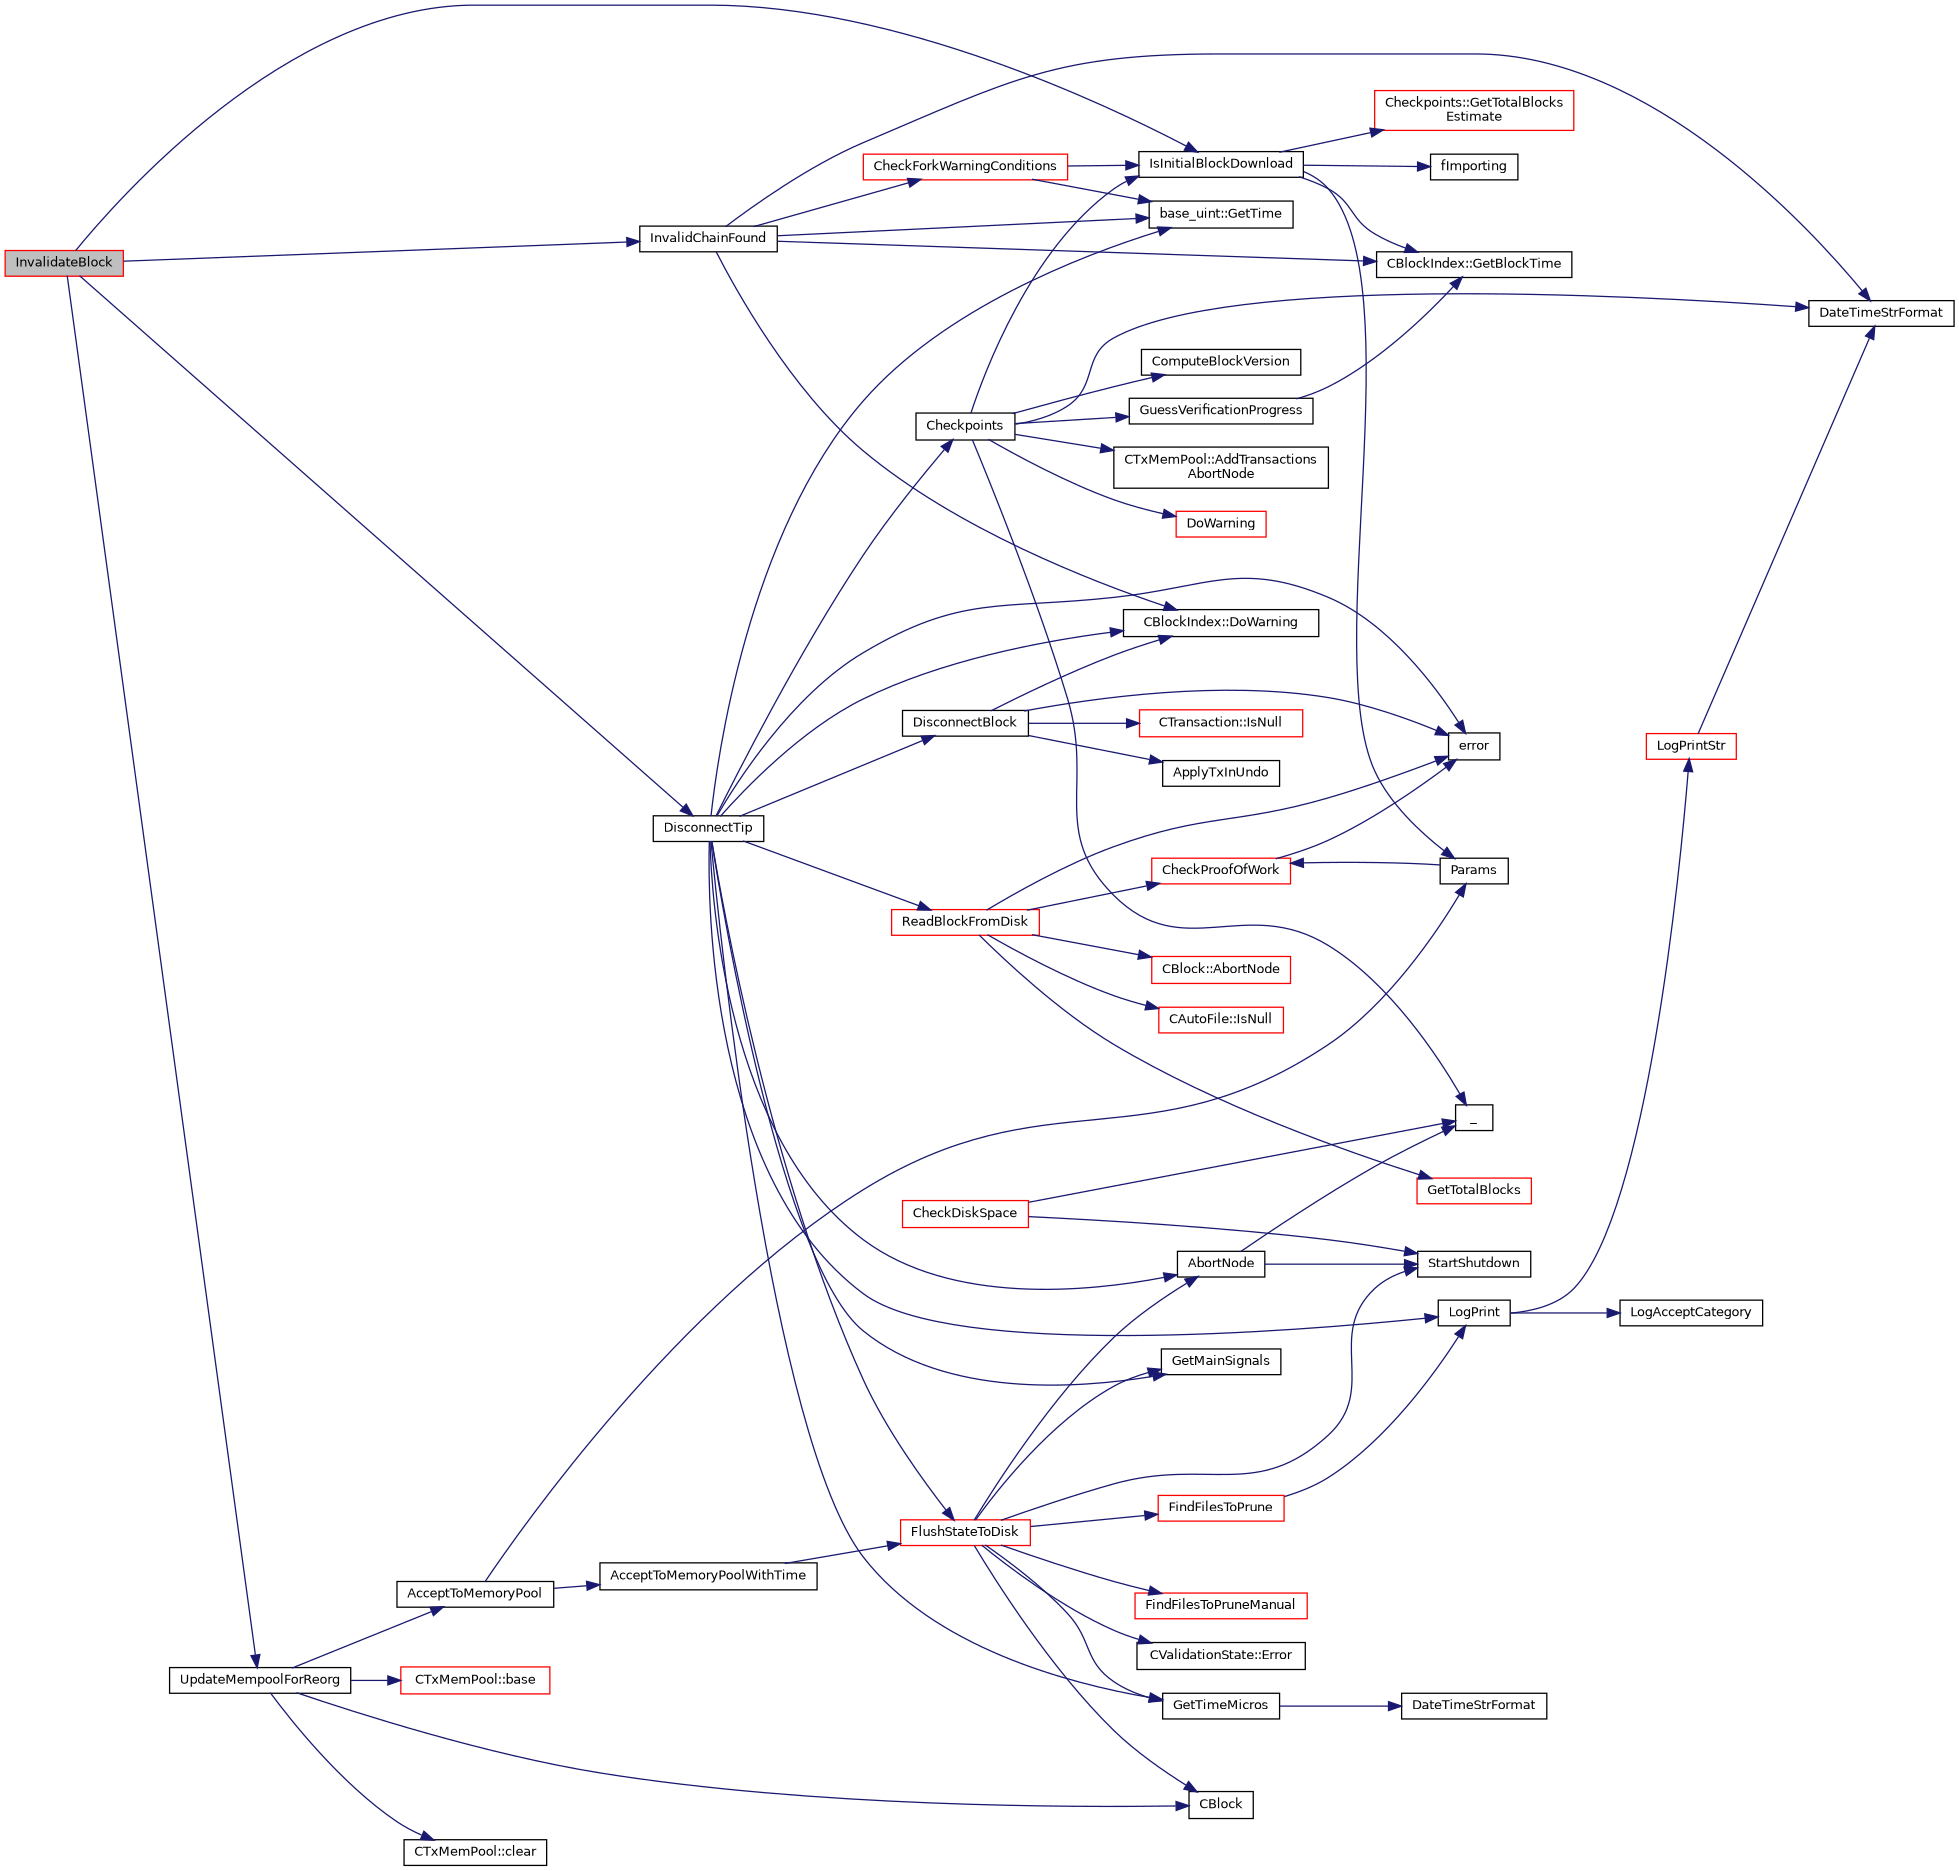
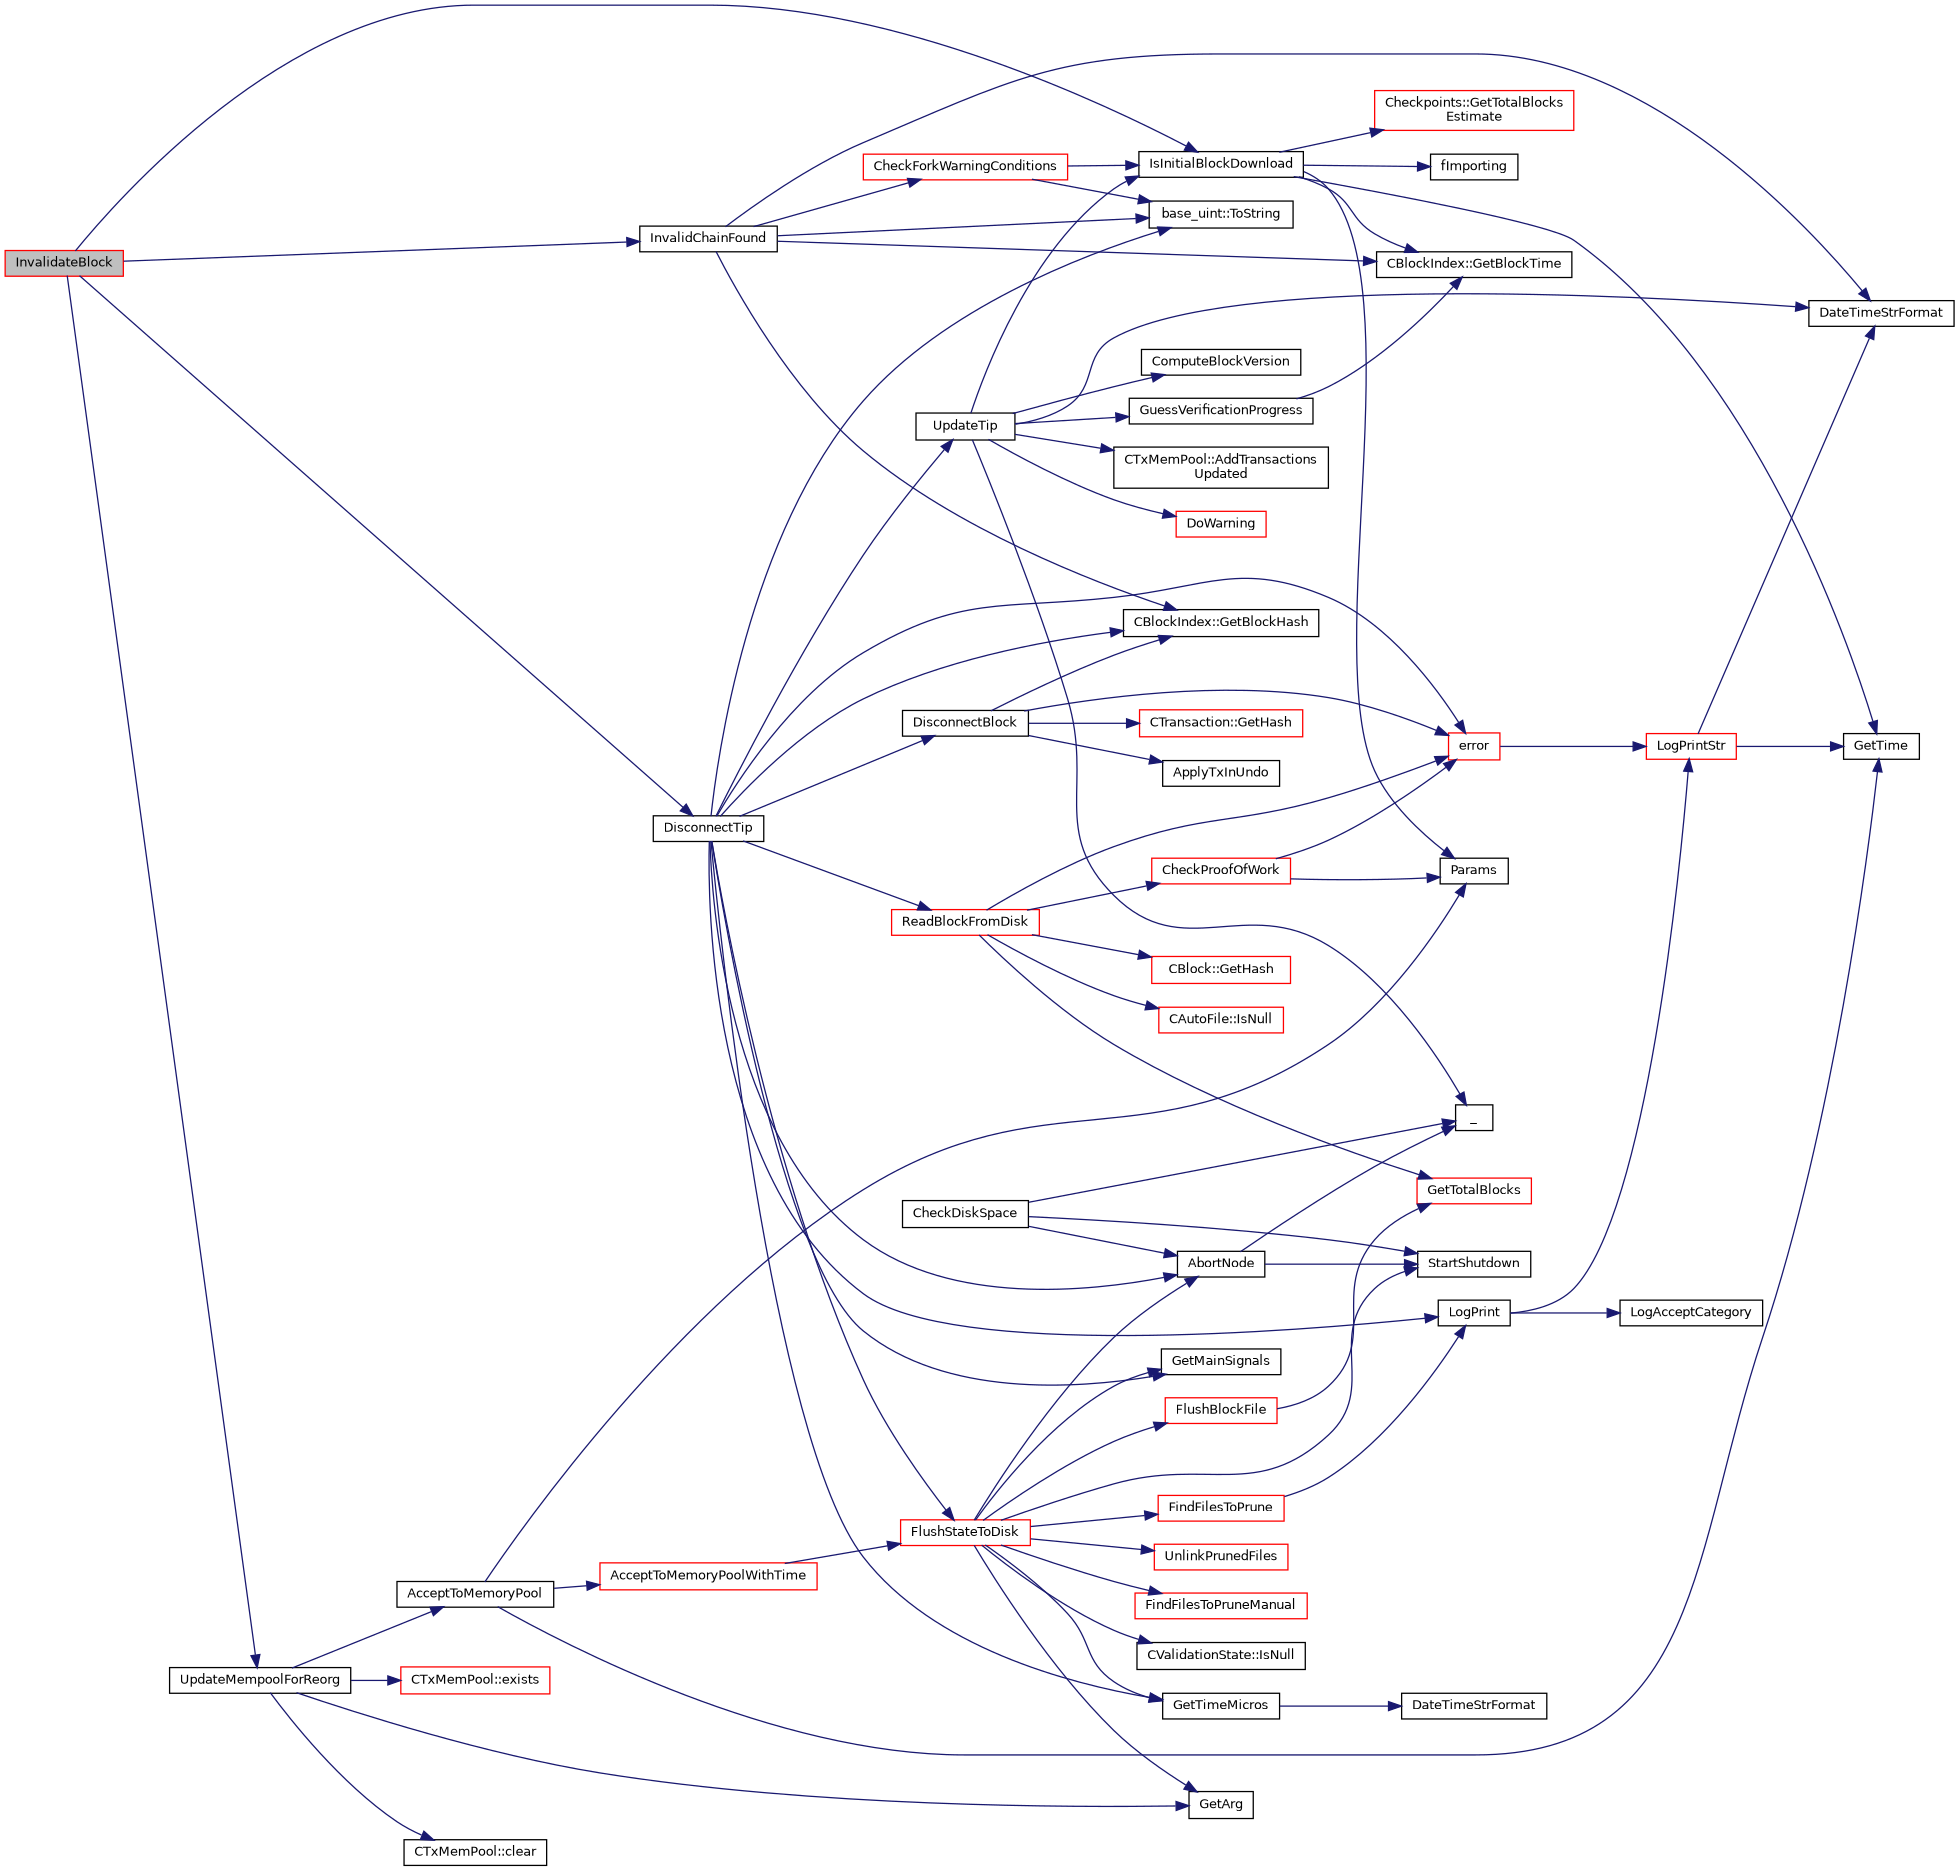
node "base_uint::GetTime": label "base_uint::GetTime" -> "base_uint::ToString"
node "Checkpoints": label "Checkpoints" -> "UpdateTip"
node "CTxMemPool::AddTransactions AbortNode": label "CTxMemPool::AddTransactions AbortNode" -> "CTxMemPool::AddTransactions Updated"
node "CBlockIndex::DoWarning": label "CBlockIndex::DoWarning" -> "CBlockIndex::GetBlockHash"
node "CTransaction::IsNull": label "CTransaction::IsNull" -> "CTransaction::GetHash"
node "error": color black -> red
edge "error" -> "LogPrintStr": added
node "GetTime": added
edge "Params" -> "CheckProofOfWork": reversed
node "CBlock::AbortNode": label "CBlock::AbortNode" -> "CBlock::GetHash"
node "CheckDiskSpace": color red -> black
edge "CheckDiskSpace" -> "AbortNode": added
node "FlushBlockFile": added
node "UnlinkPrunedFiles": added
node "AcceptToMemoryPoolWithTime": color black -> red
node "CValidationState::Error": label "CValidationState::Error" -> "CValidationState::IsNull"
node "CTxMemPool::base": label "CTxMemPool::base" -> "CTxMemPool::exists"
node "CBlock": label "CBlock" -> "GetArg"
